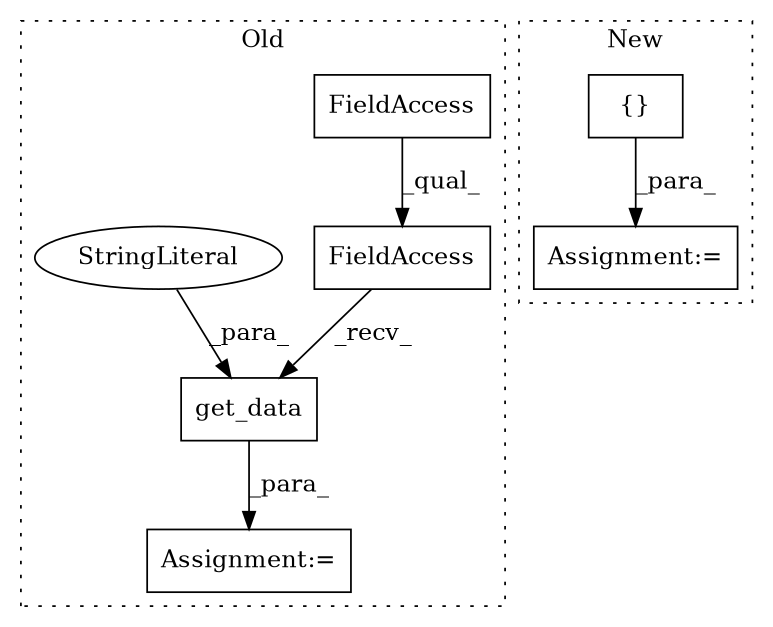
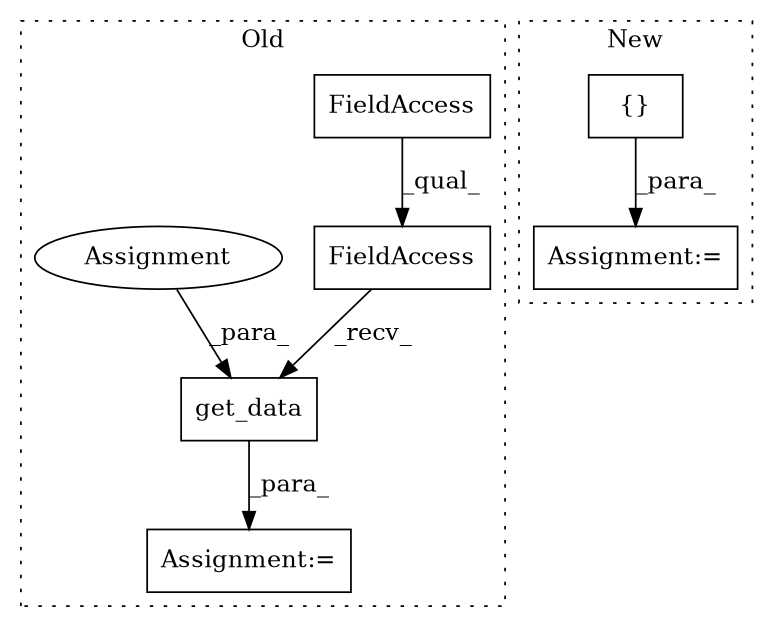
node "StringLiteral": label "StringLiteral" -> "Assignment"
